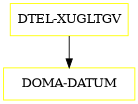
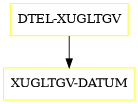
node "DOMA-DATUM": label "DOMA-DATUM" -> "XUGLTGV-DATUM"
